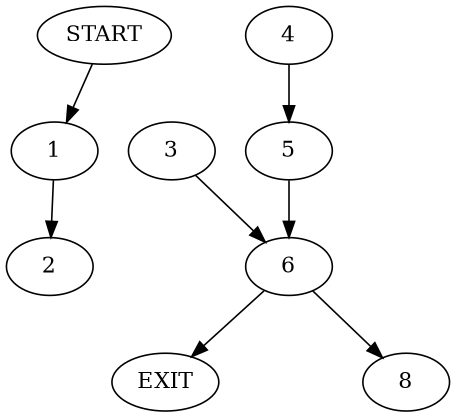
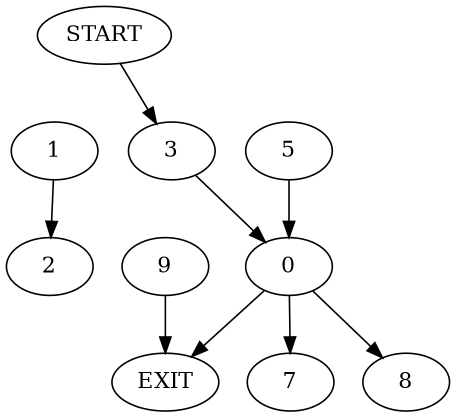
node "4": removed
edge "START" -> "1": now "START" -> "3"
node "9": added
node "6": label "6" -> "0"
node "7": added
